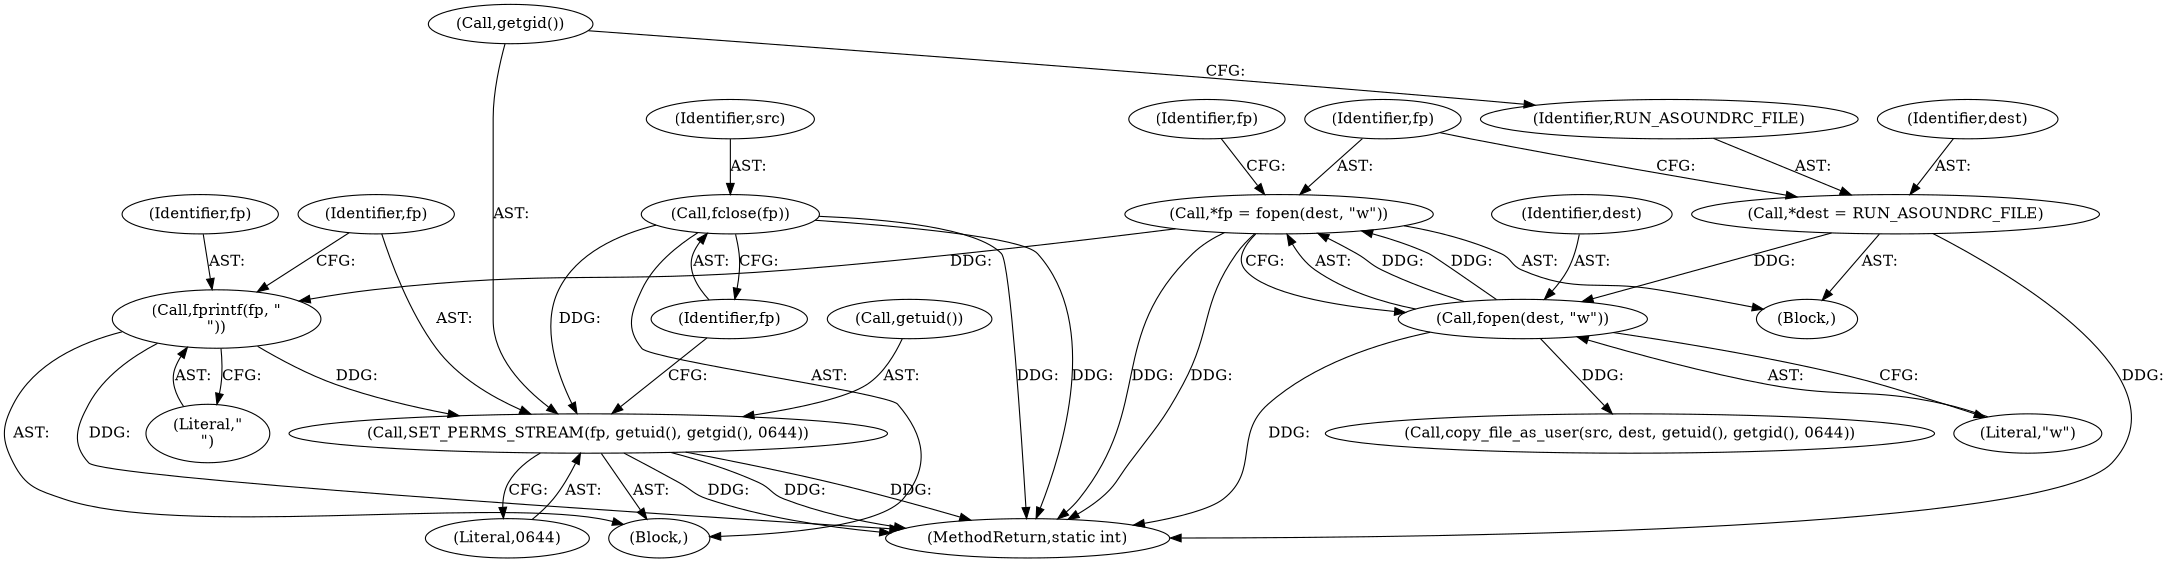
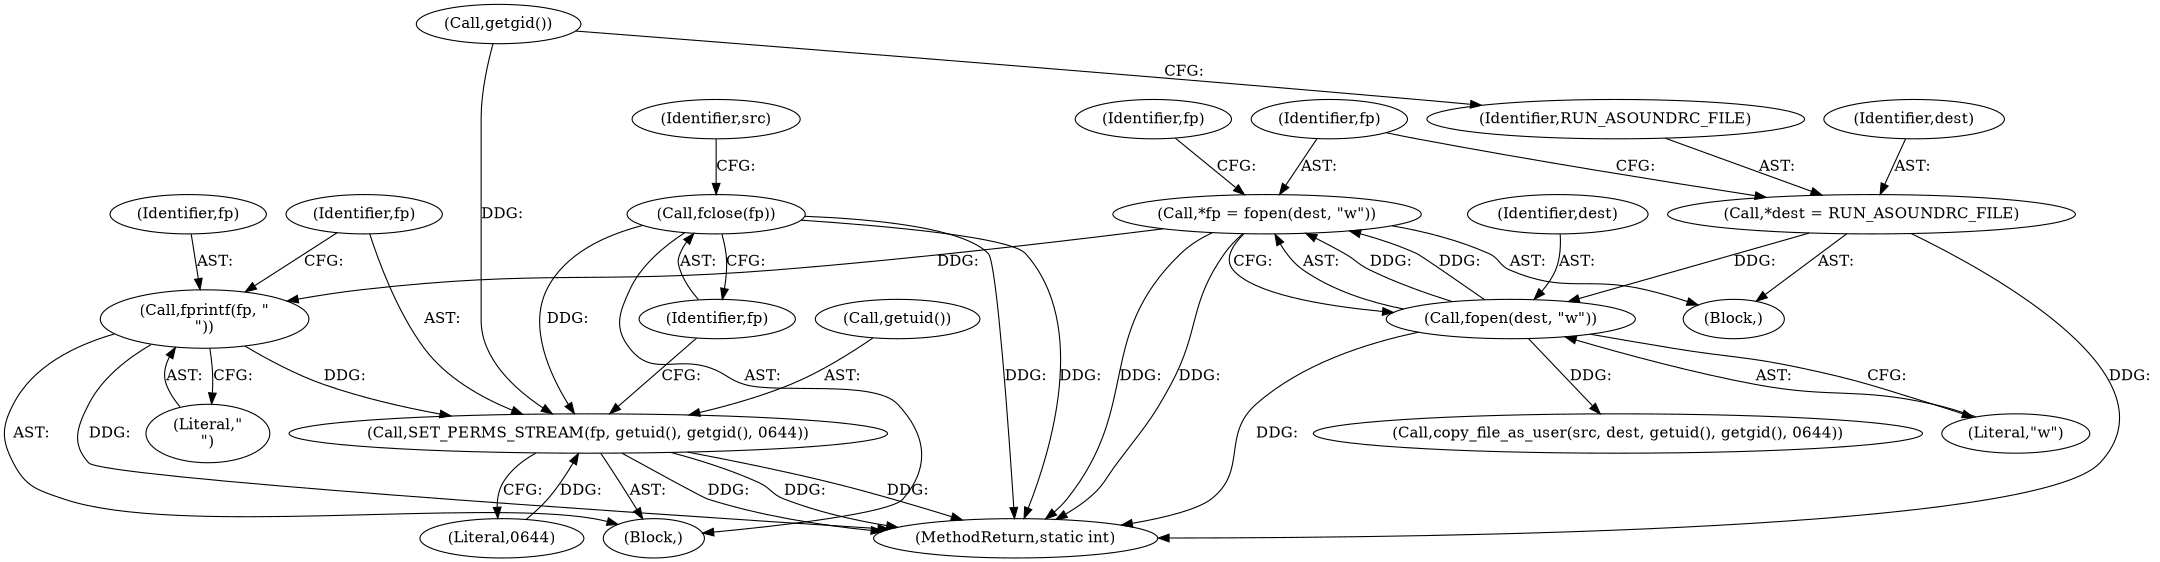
edge "(Identifier,src)" -> "(Call,fclose(fp))": label "AST: " -> "CFG: "
edge "(Call,getgid())" -> "(Call,SET_PERMS_STREAM(fp, getuid(), getgid(), 0644))": label "AST: " -> "DDG: "
edge "(Literal,0644)" -> "(Call,SET_PERMS_STREAM(fp, getuid(), getgid(), 0644))": label "AST: " -> "DDG: "
